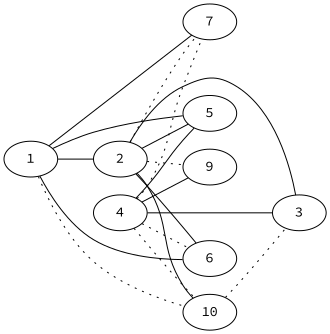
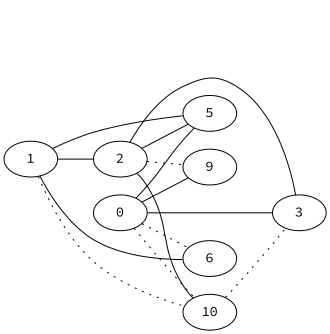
node "7": removed
edge "2" -- "6": removed
node "4": label "4" -> "0"
